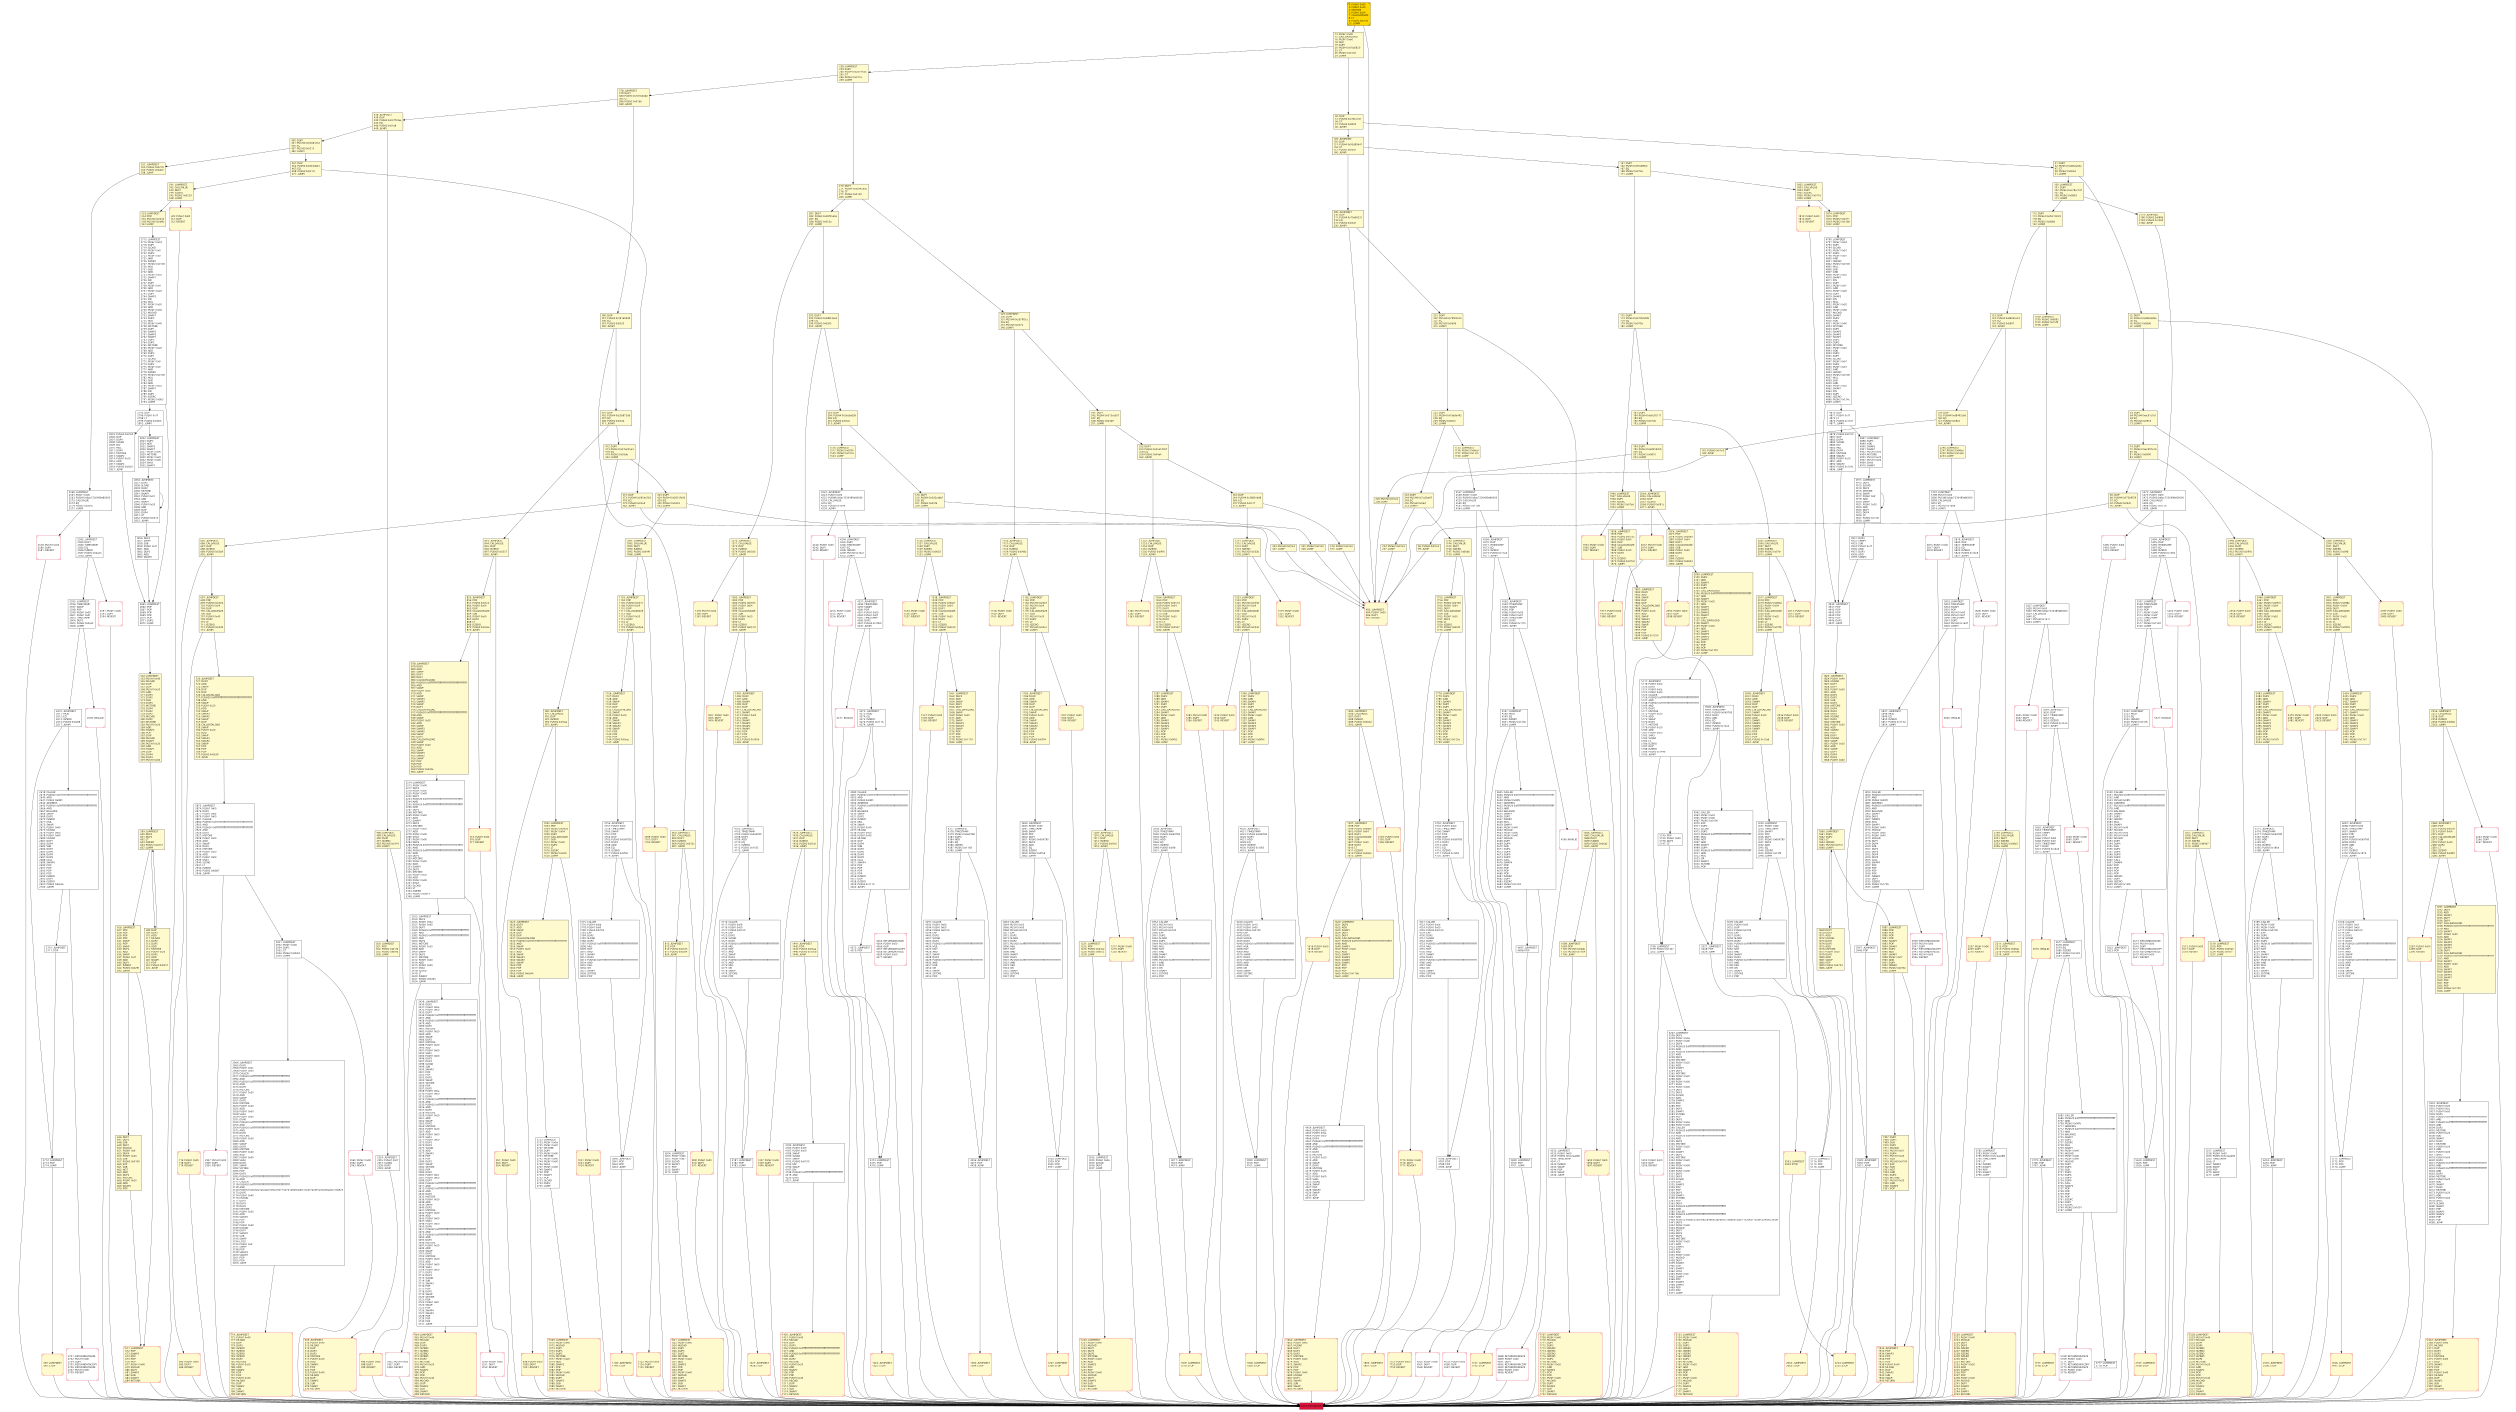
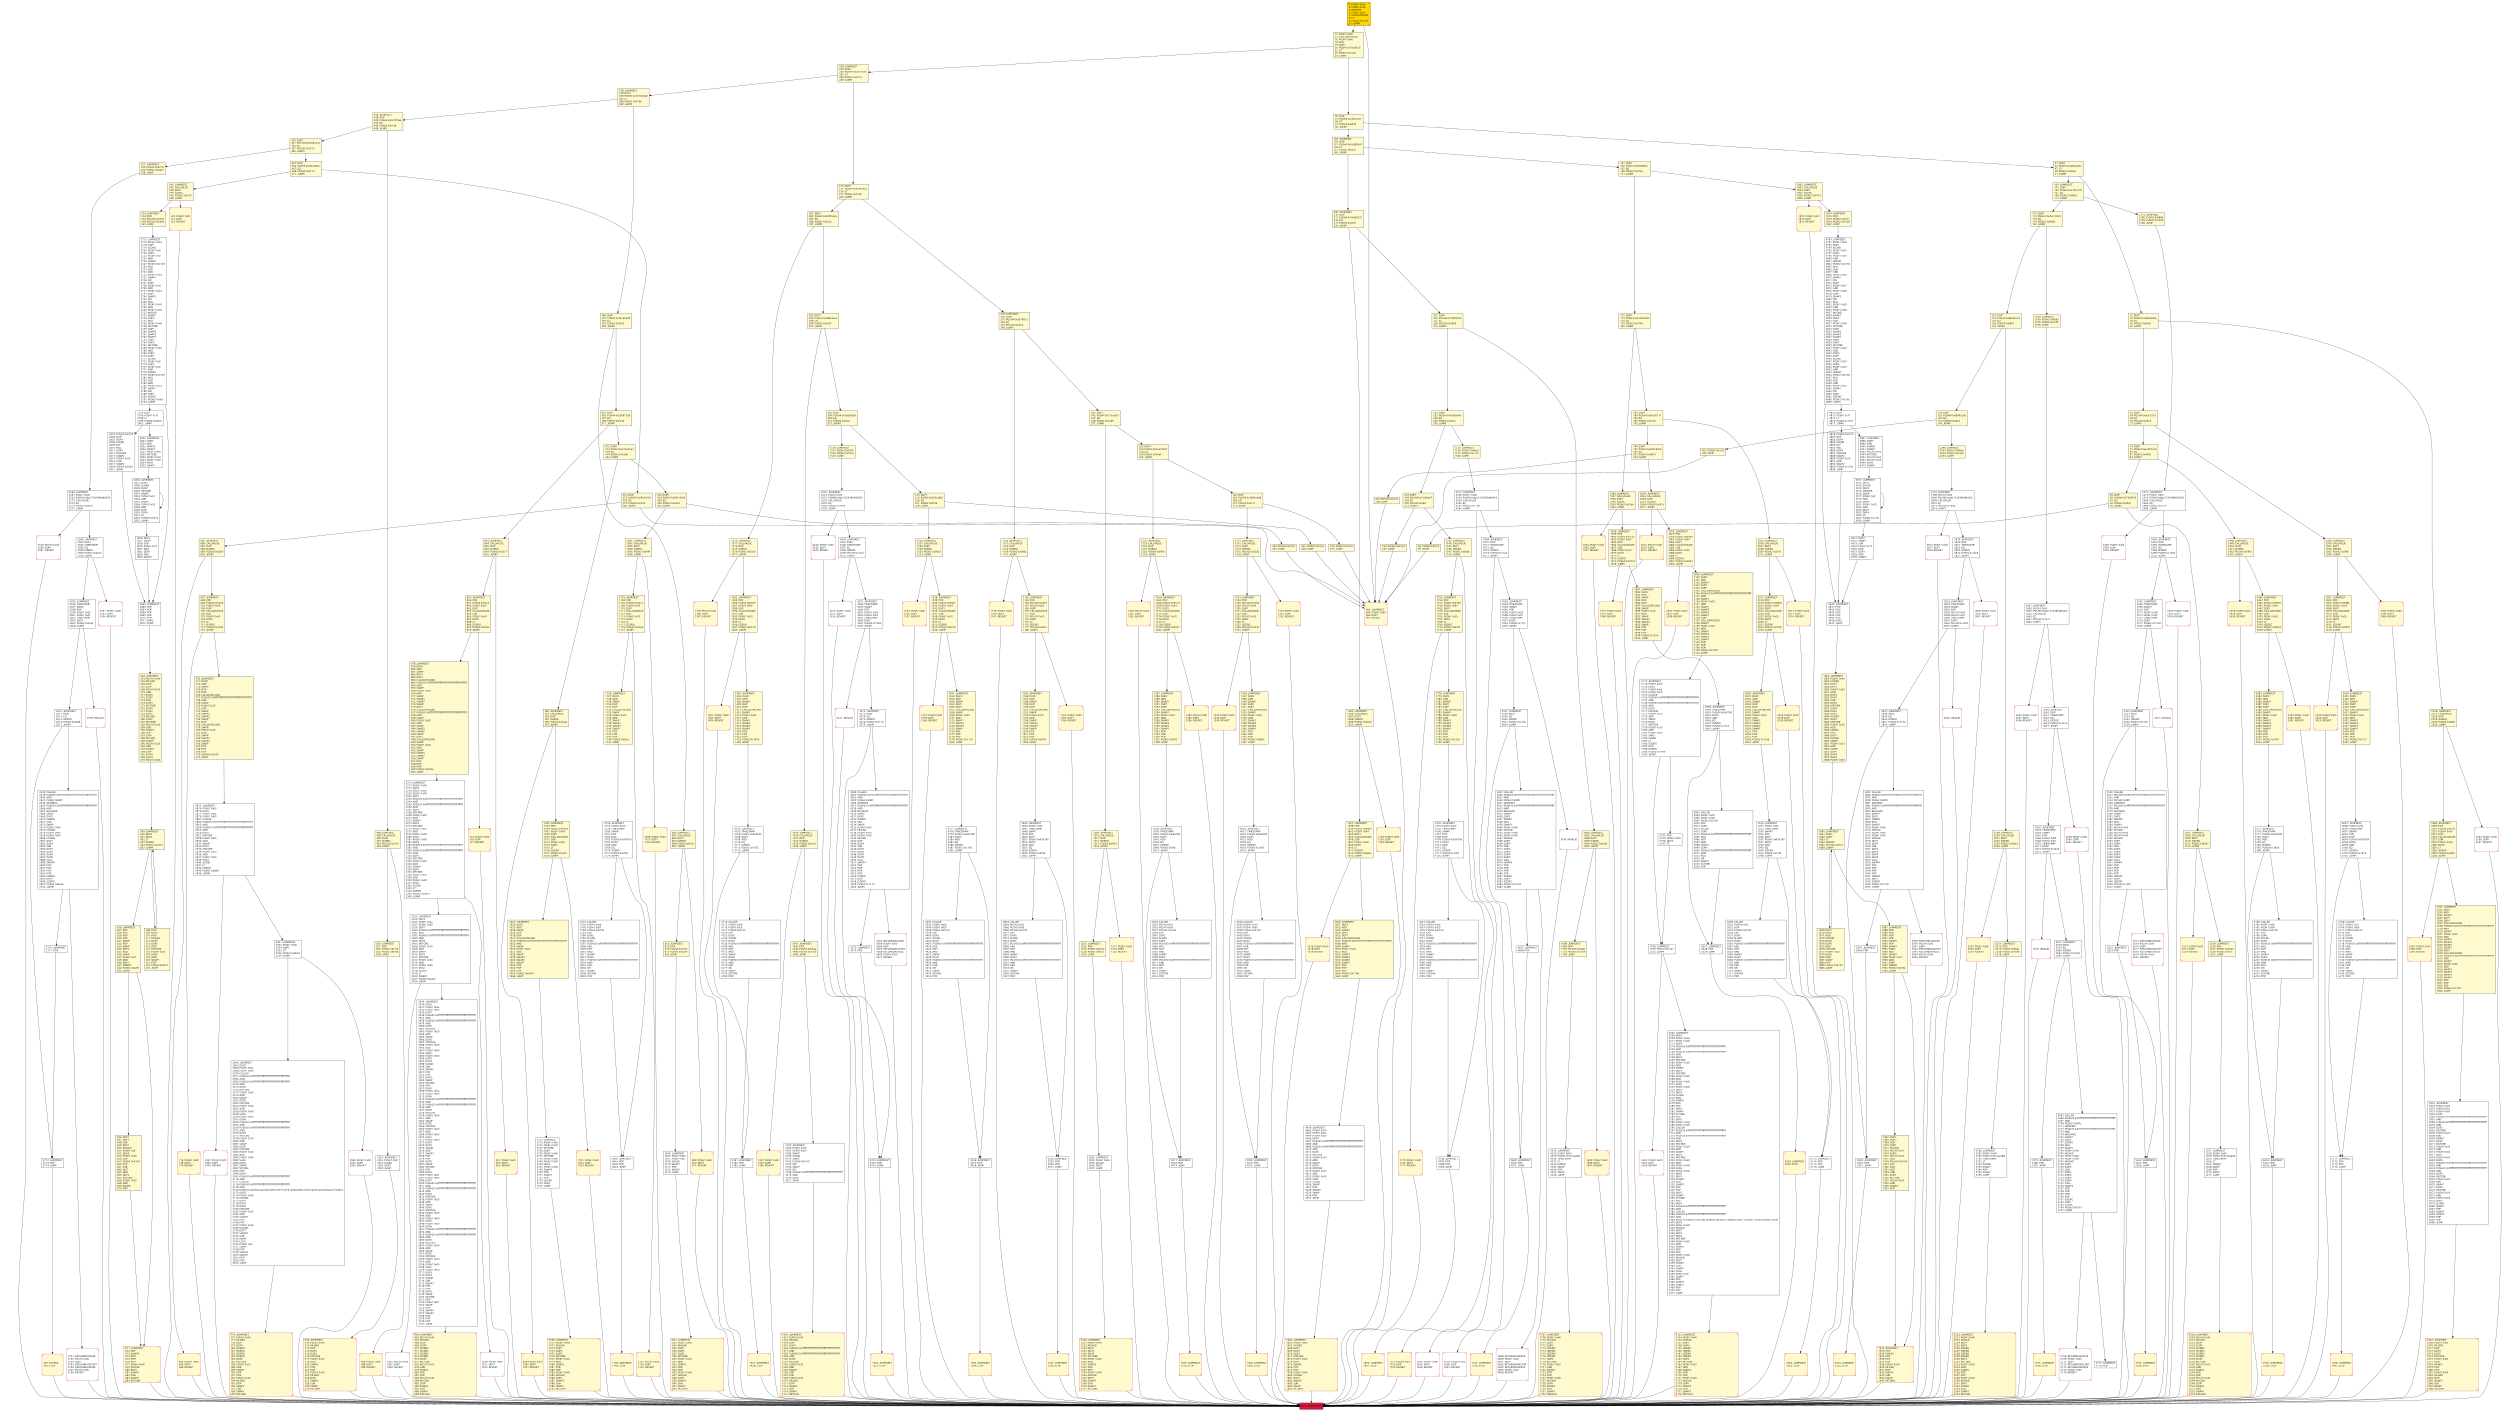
node "5676: INVALID": fillcolor lemonchiffon -> white
edge "2003: JUMPDEST 2004: STOP" -> "2254: JUMPDEST 2255: STOP": now "2003: JUMPDEST 2004: STOP" -> "6272: EXIT BLOCK"
node "539: JUMPDEST 540: STOP": label "539: JUMPDEST 540: STOP" -> "539: SSTORE 540: STOP"
